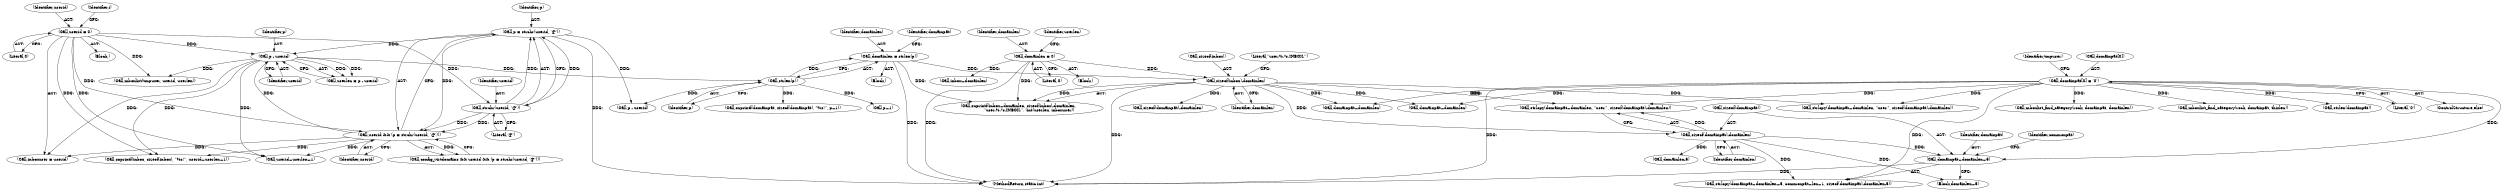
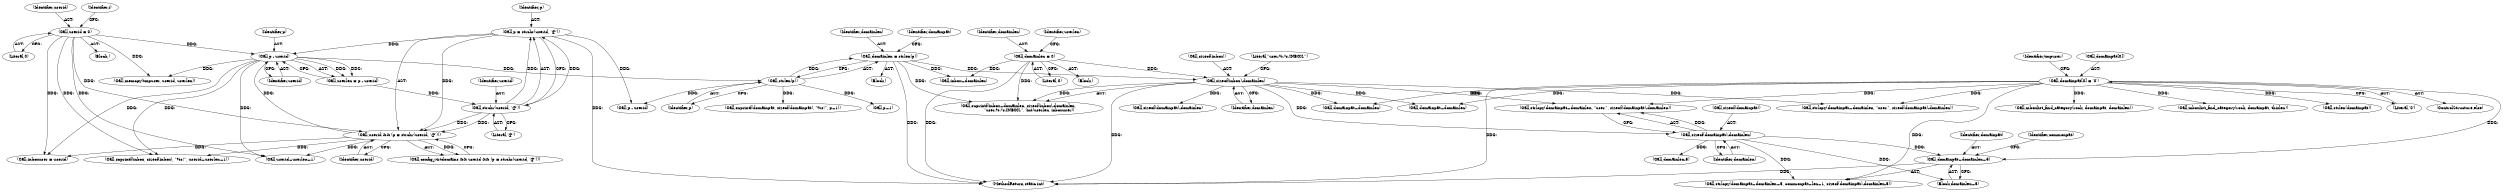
edge "(Call,userid = 0)" -> "(Call,strchr(userid, '@'))": now "(Call,userlen = p - userid)" -> "(Call,strchr(userid, '@'))"
edge "(Call,userid && (p = strchr(userid, '@')))" -> "(Call,p = strchr(userid, '@'))": removed, label "CFG:"
edge "(Call,domainlen = strlen(p))" -> "(Call,inbox+domainlen)": added, label "DDG:"
node "(Call,mboxlist(tmpuser, userid, userlen))": label "(Call,mboxlist(tmpuser, userid, userlen))" -> "(Call,memcpy(tmpuser, userid, userlen))"
edge "(Call,userid = 0)" -> "(Call,inboxuser = userid)": label "AST: " -> "DDG: "
edge "(Call,sizeof(domainpat))" -> "(Call,domainpat+domainlen+5)": now "(Block,domainlen+5)" -> "(Call,domainpat+domainlen+5)"
